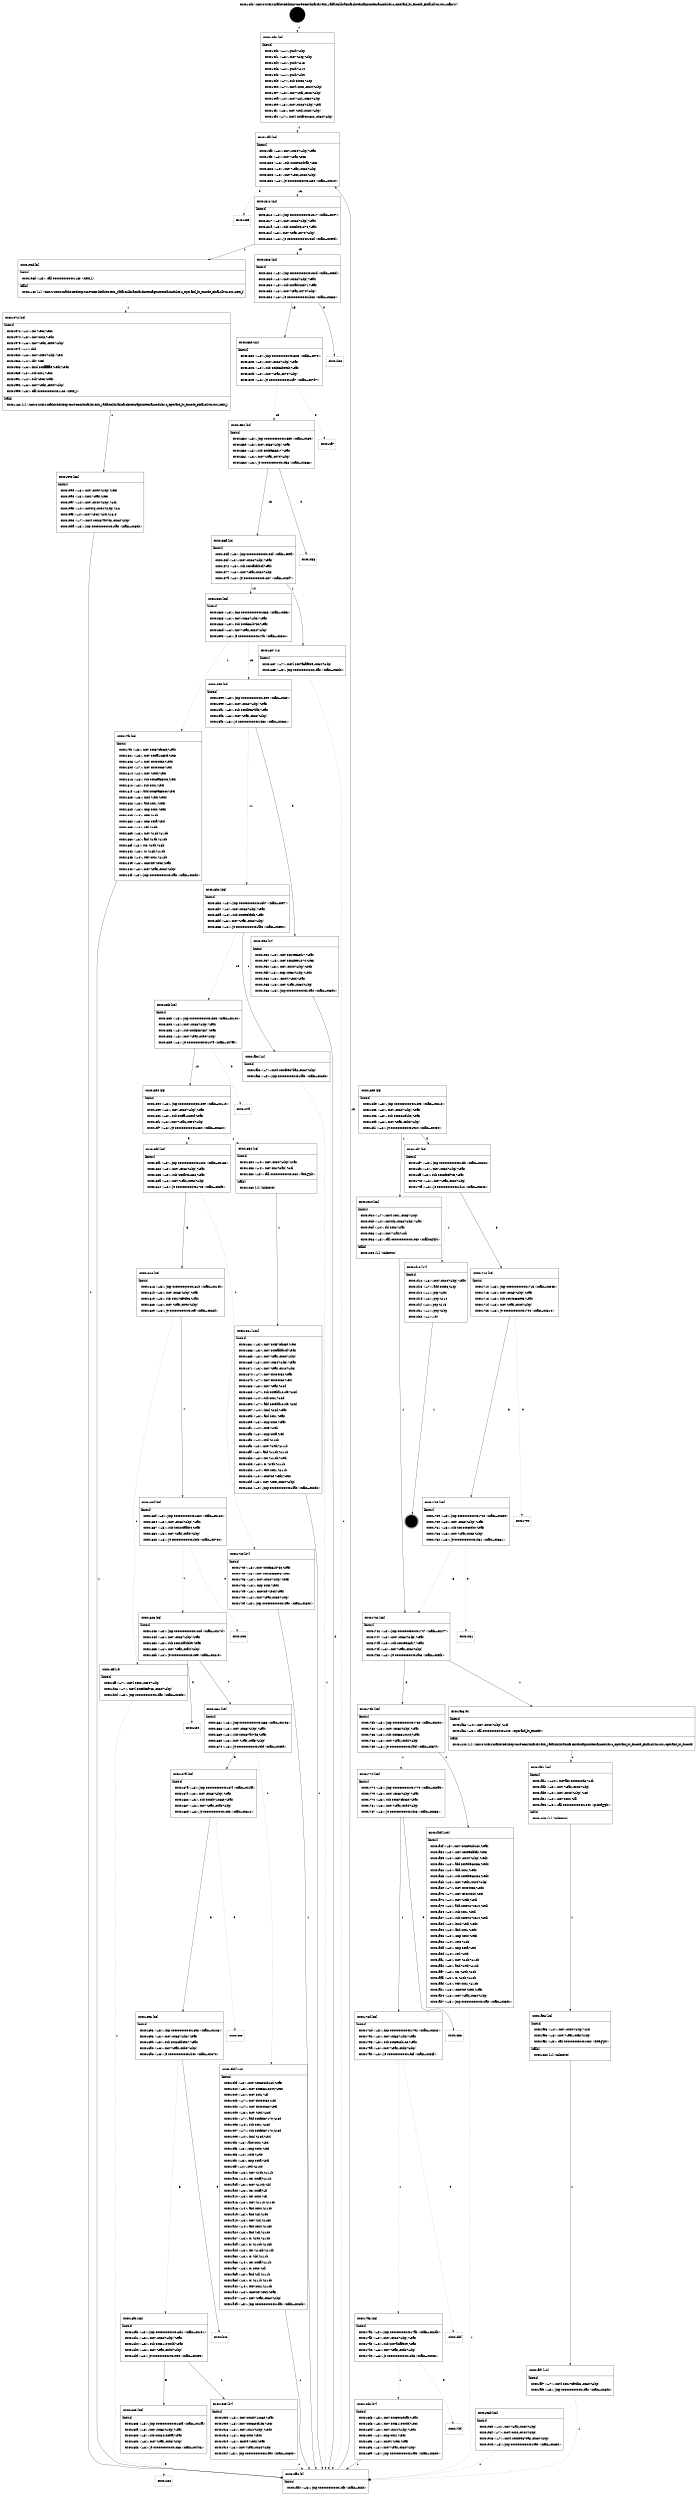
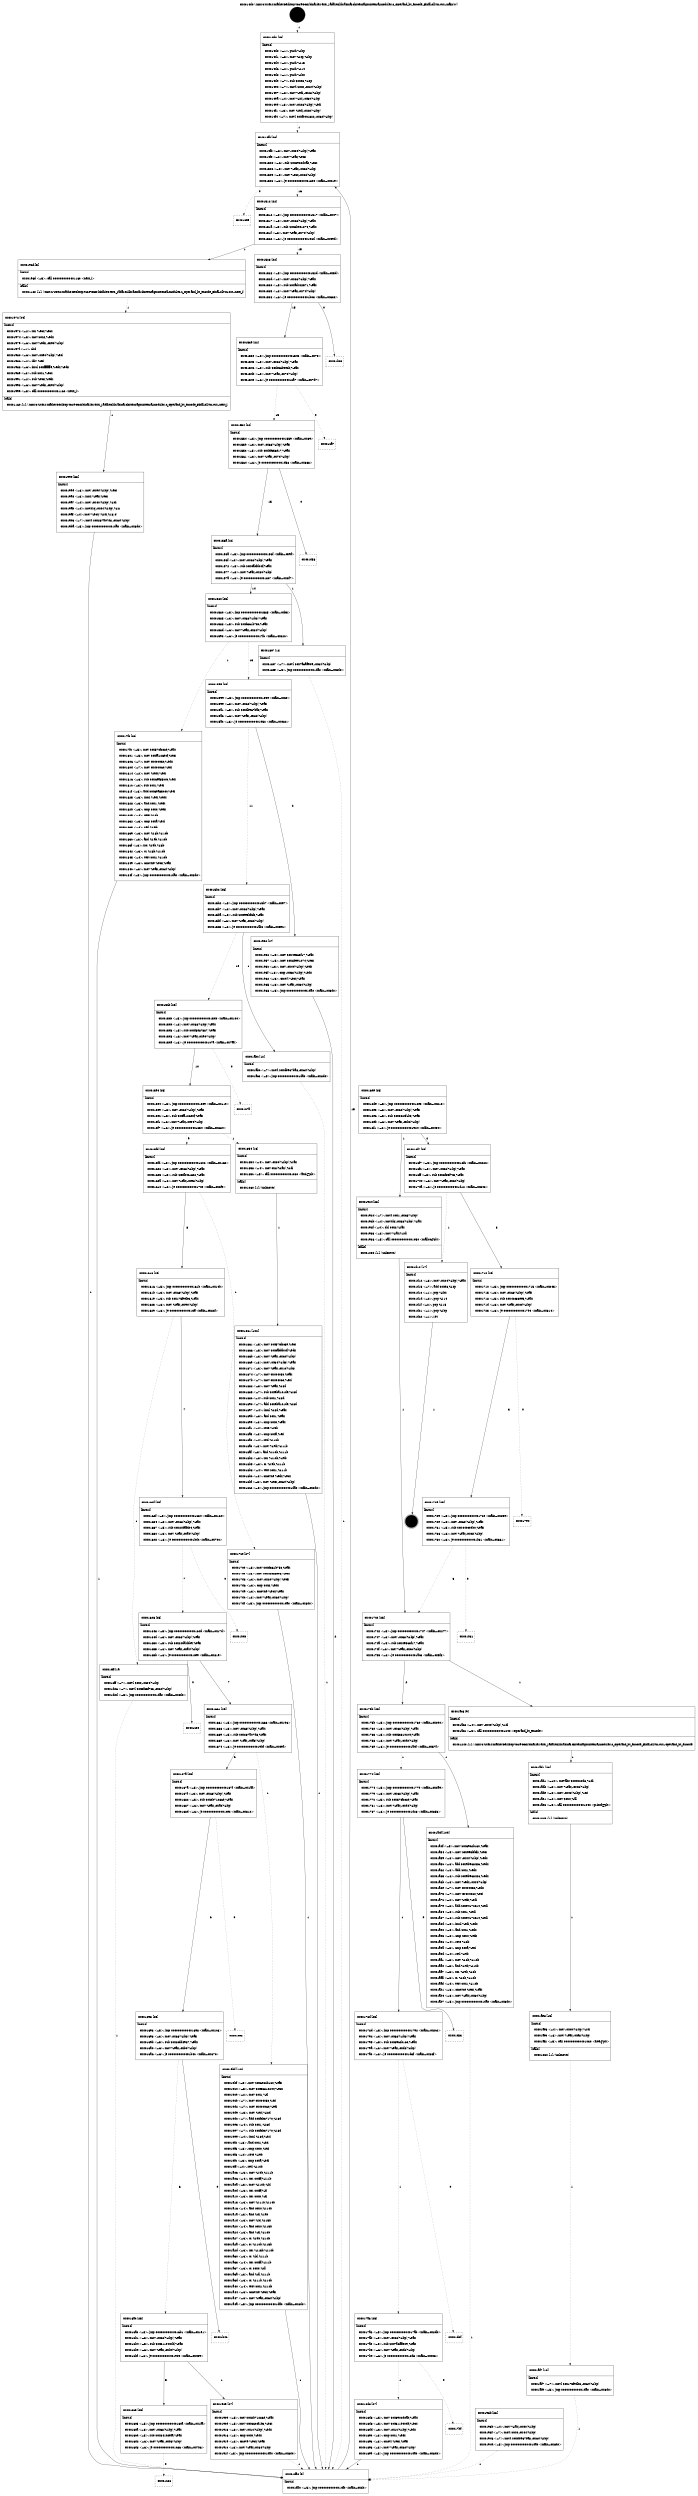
edge "0x401ae8 [15]" -> "0x401af7 [12]": style solid -> dotted
